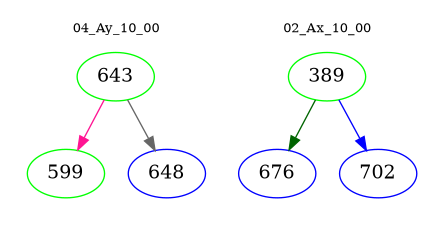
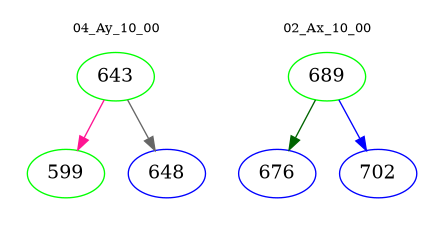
node "389": label "389" -> "689"
